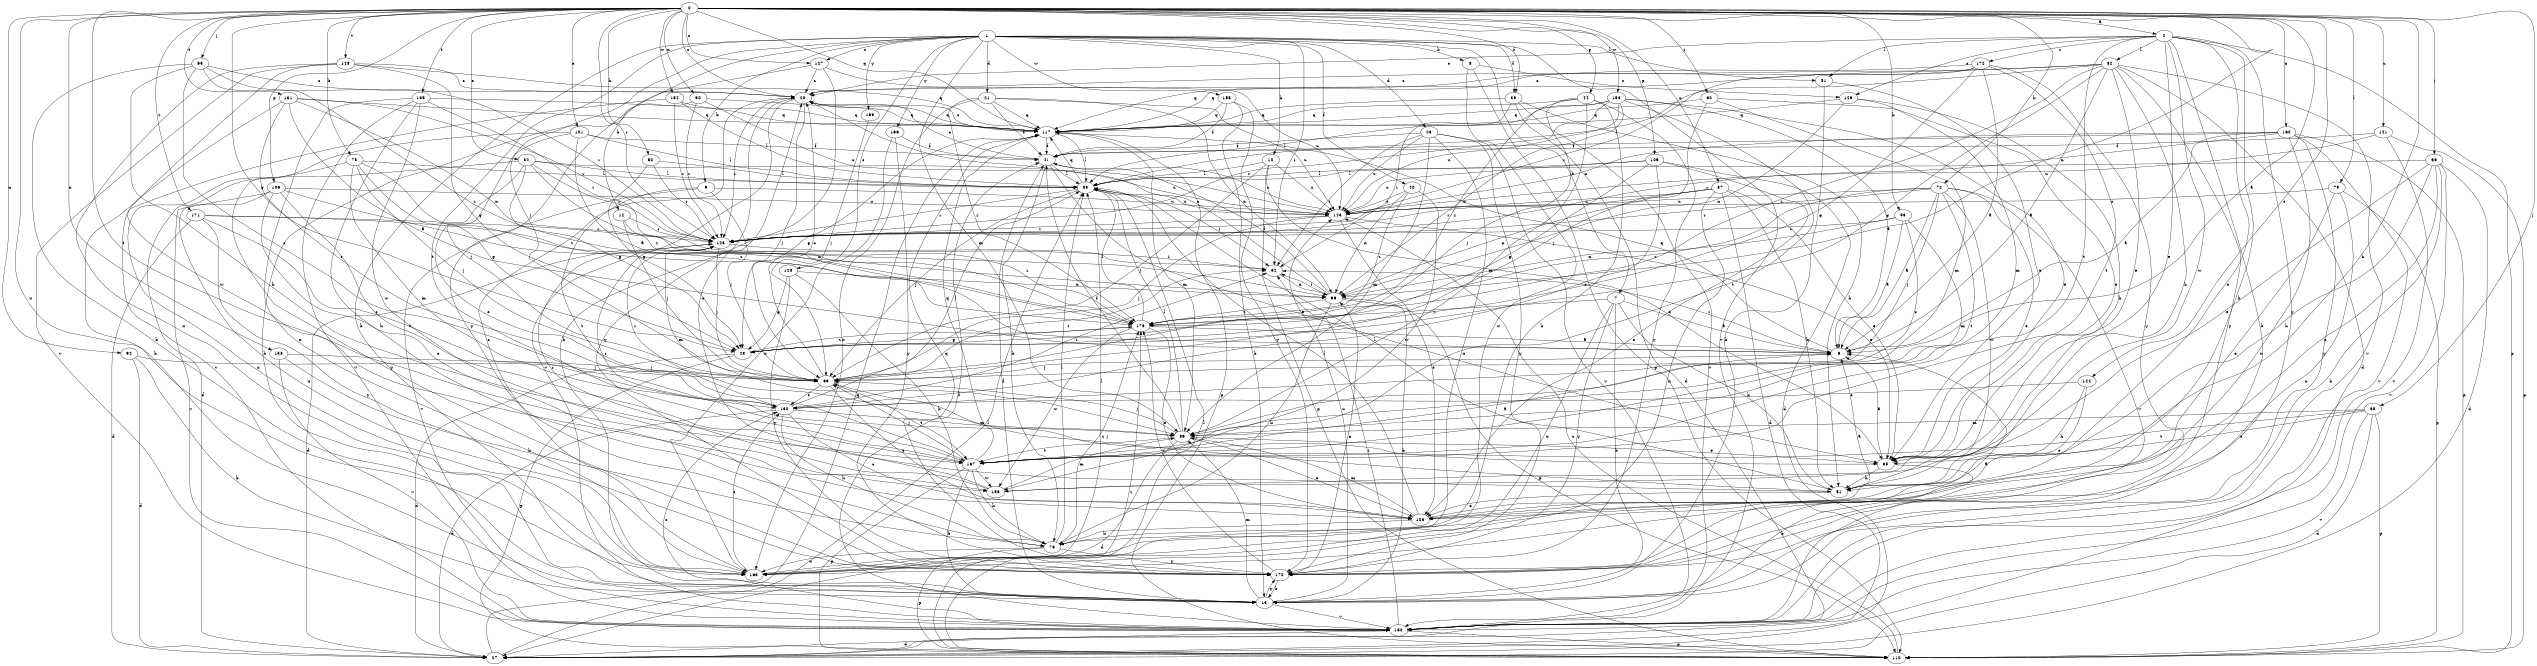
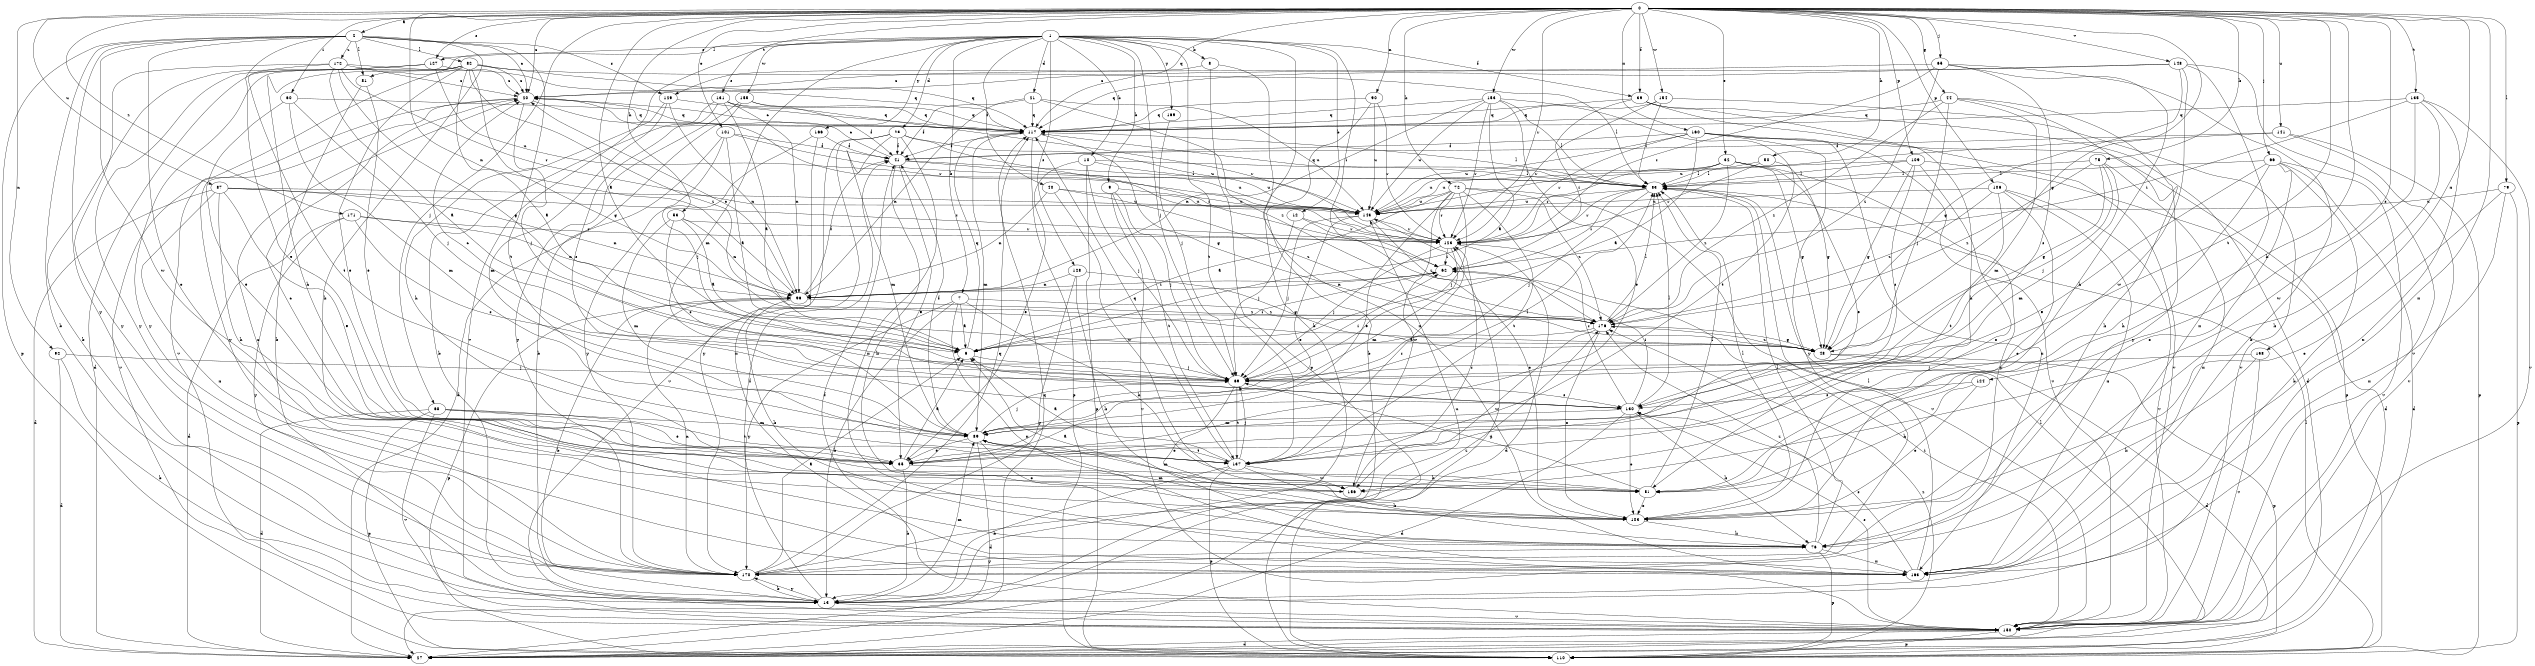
edge "21" -> "163": removed, label "x"
